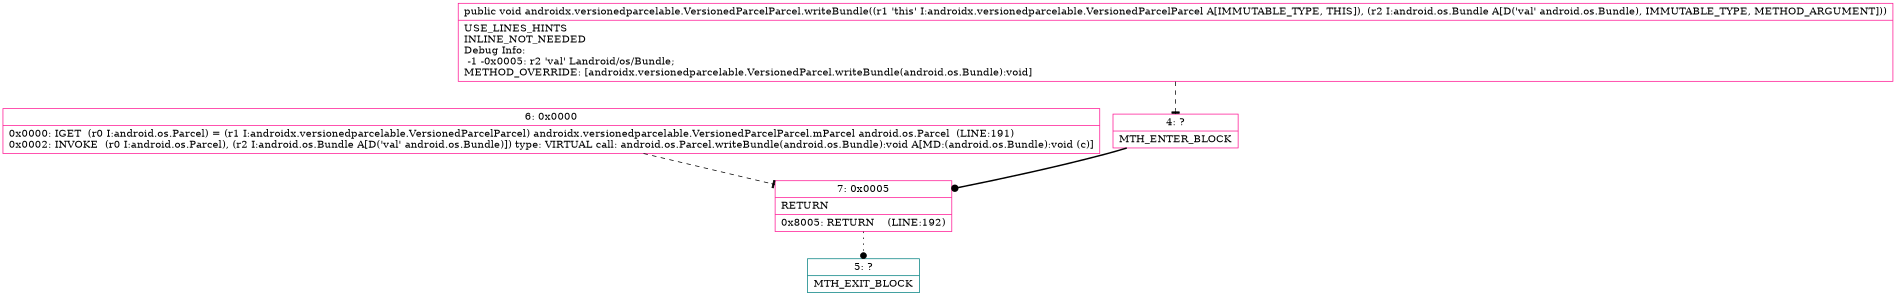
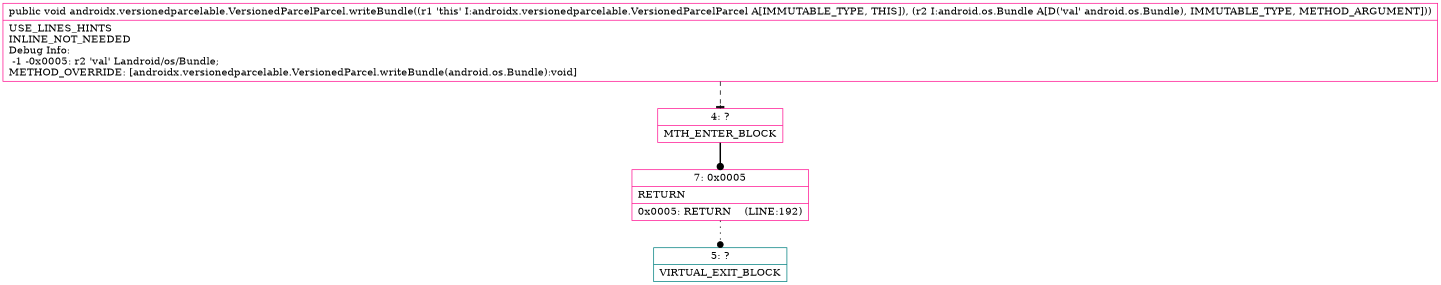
node "6: 0x0000": removed
node "7: 0x0005": text "0x8005: RETURN    (LINE:192)" -> "0x0005: RETURN    (LINE:192)"
node "5: ?": text "MTH_EXIT_BLOCK" -> "VIRTUAL_EXIT_BLOCK"
